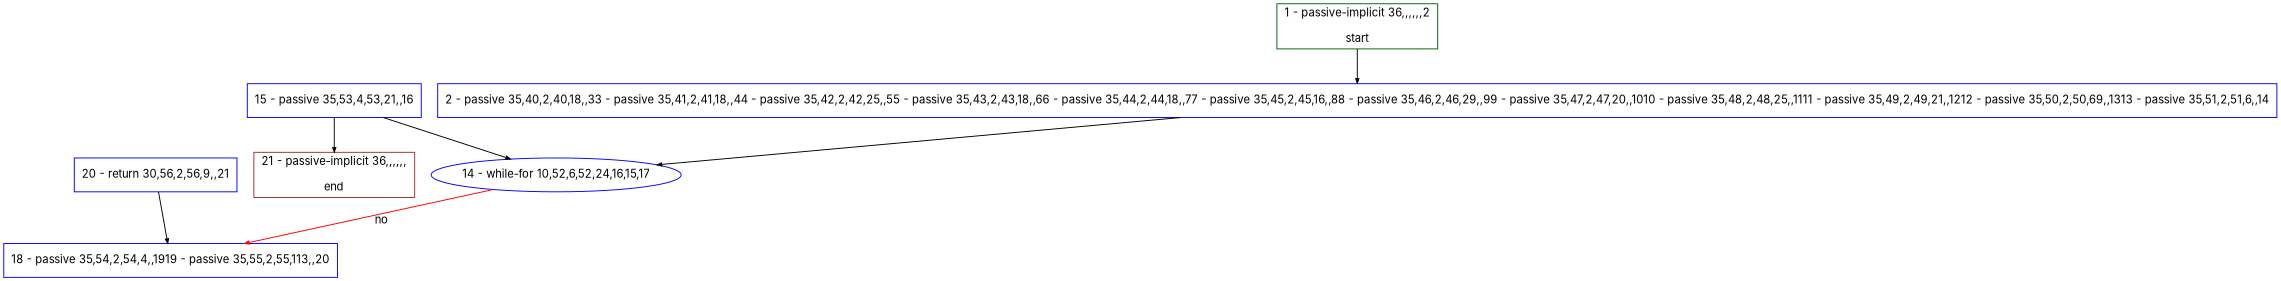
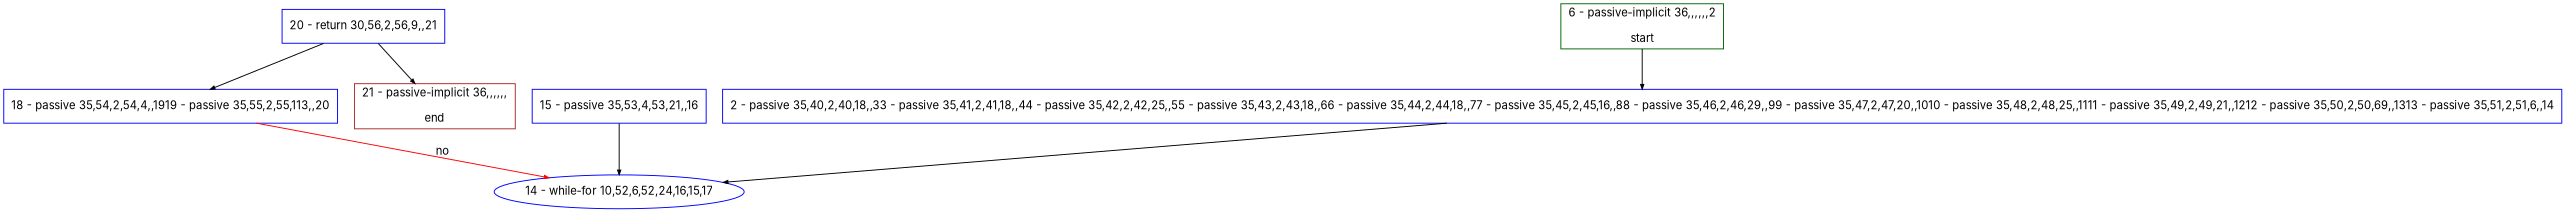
node "1 - passive-implicit 36,,,,,,2 start": label "1 - passive-implicit 36,,,,,,2 start" -> "6 - passive-implicit 36,,,,,,2 start"
edge "15 - passive 35,53,4,53,21,,16" -> "21 - passive-implicit 36,,,,,, end": now "20 - return 30,56,2,56,9,,21" -> "21 - passive-implicit 36,,,,,, end"
edge "14 - while-for 10,52,6,52,24,16,15,17" -> "18 - passive 35,54,2,54,4,,1919 - passive 35,55,2,55,113,,20": reversed
